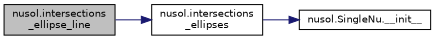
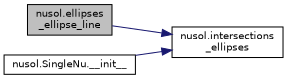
node "nusol.intersections _ellipse_line": label "nusol.intersections _ellipse_line" -> "nusol.ellipses _ellipse_line"
edge "nusol.intersections _ellipses" -> "nusol.SingleNu.__init__": reversed
